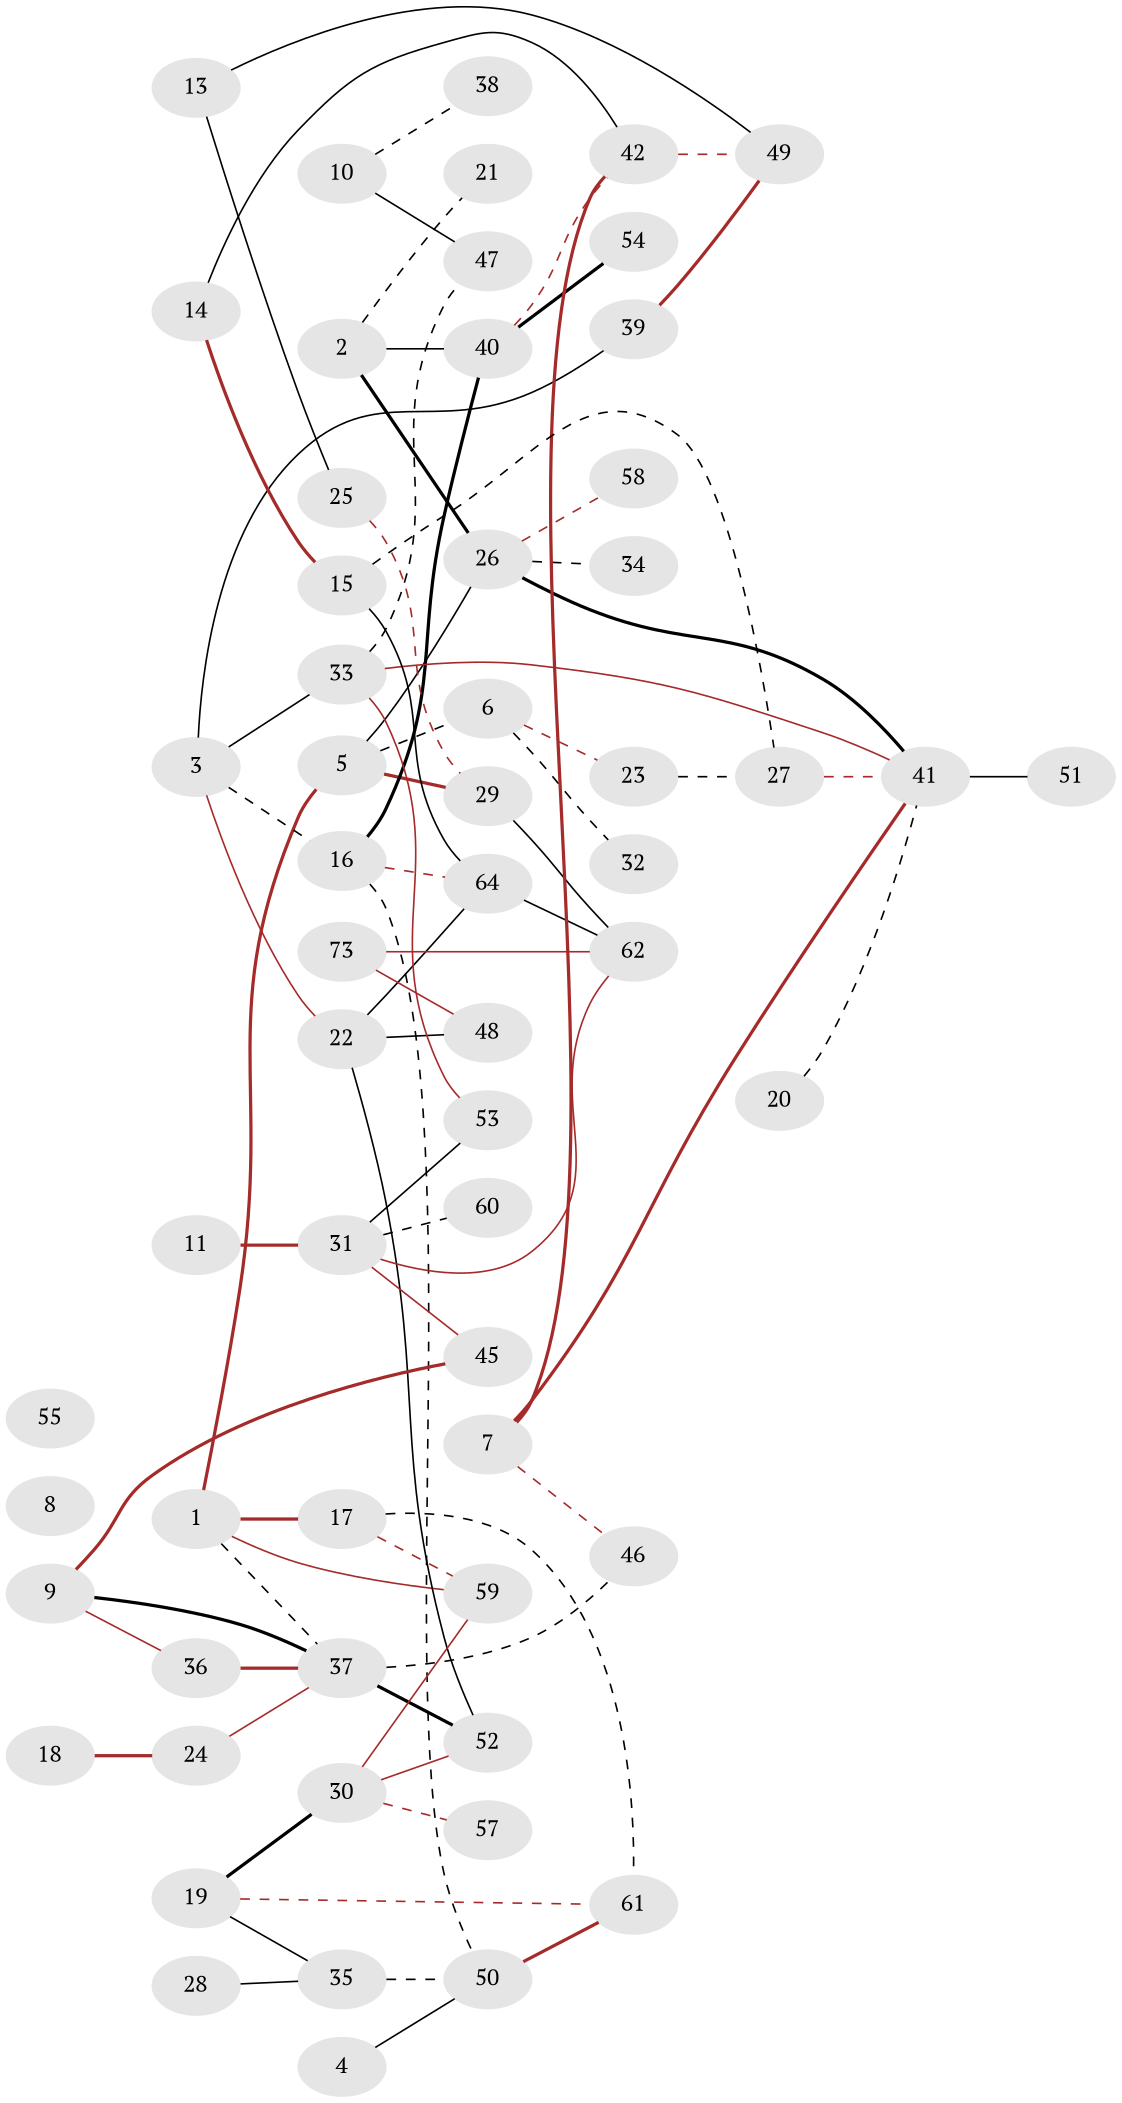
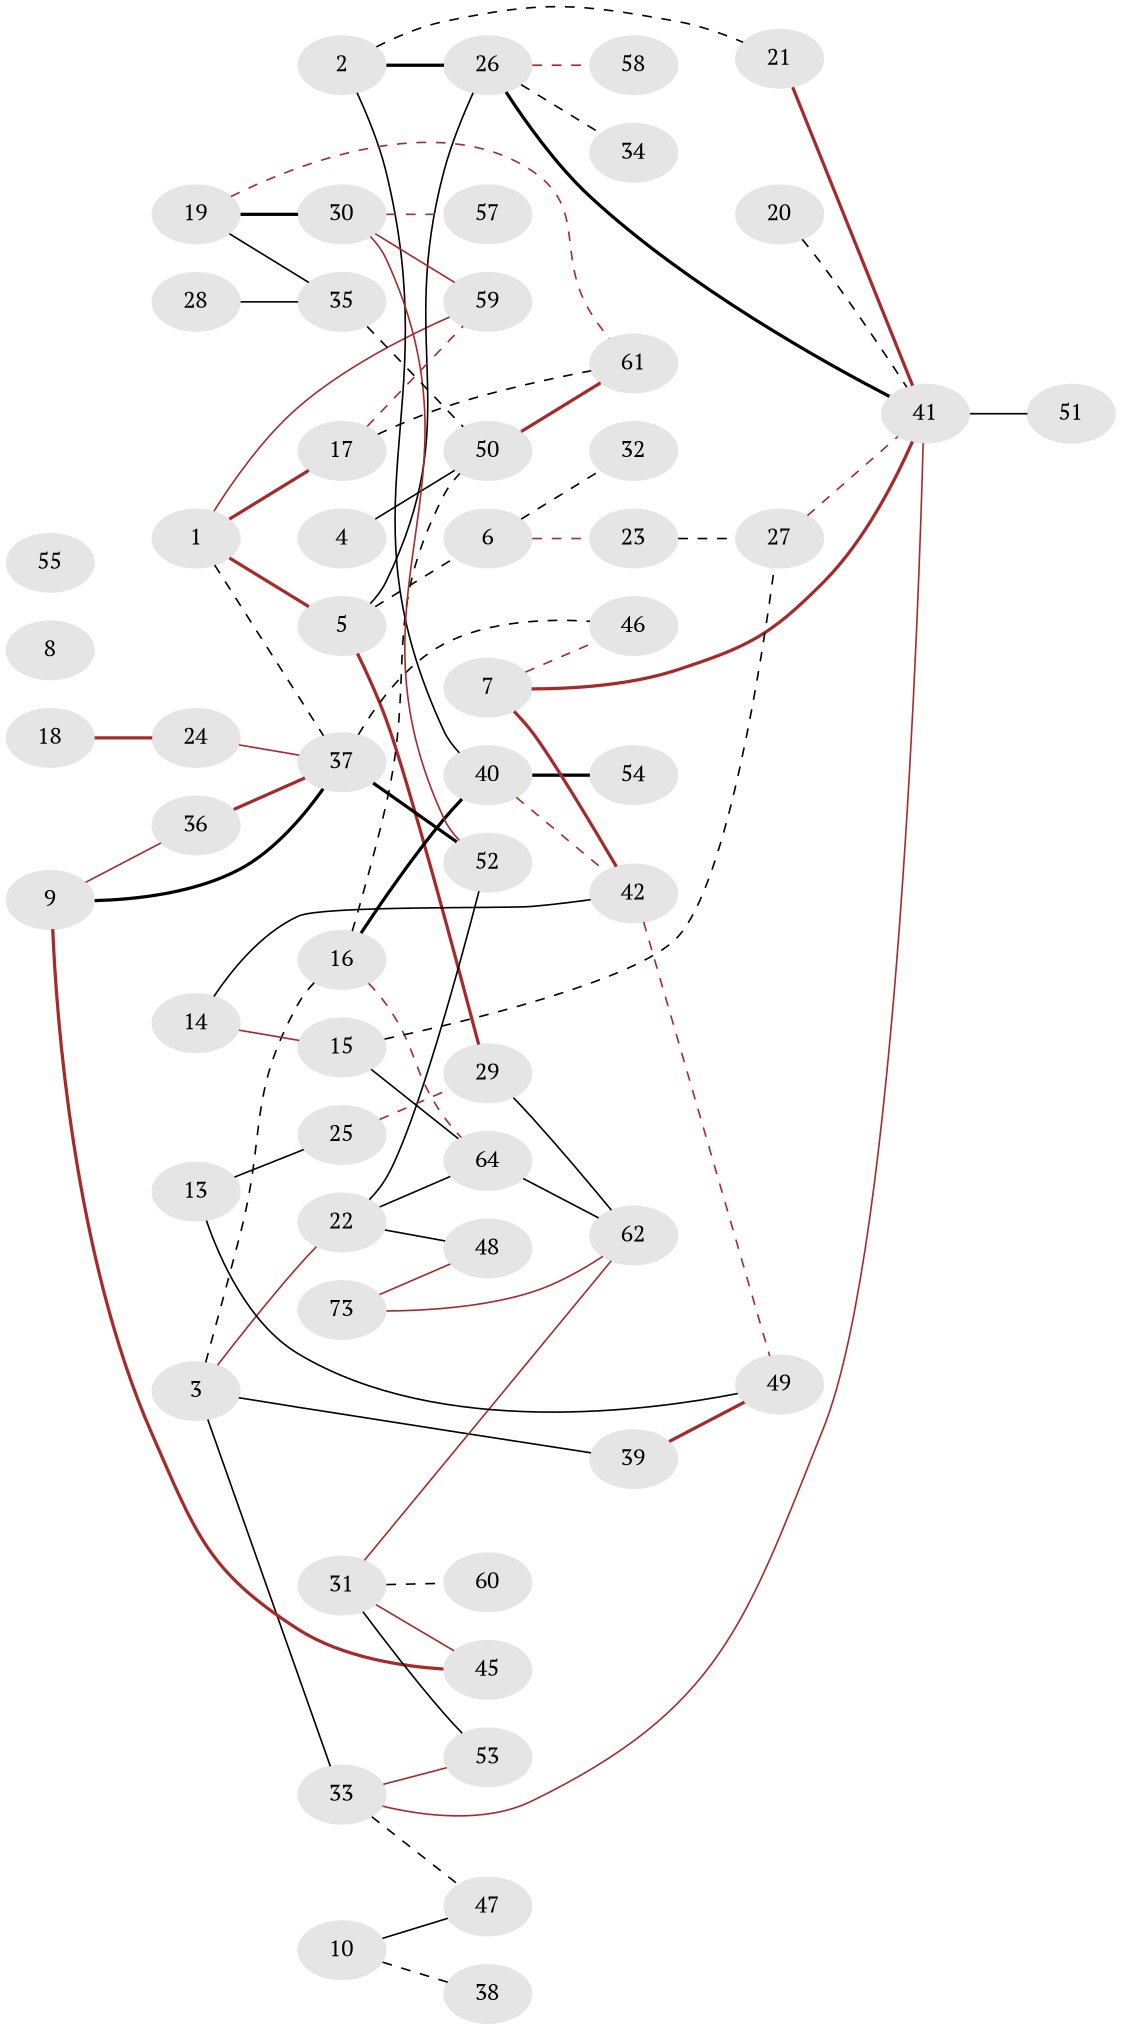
edge "21" -- "41": added
edge "14" -- "15": style bold -> solid
node "11": removed
